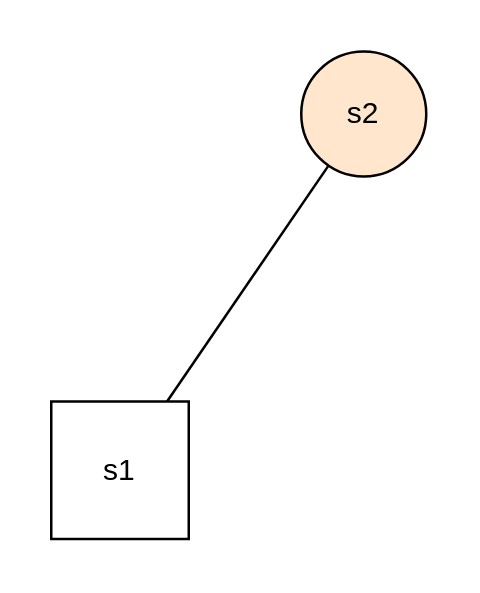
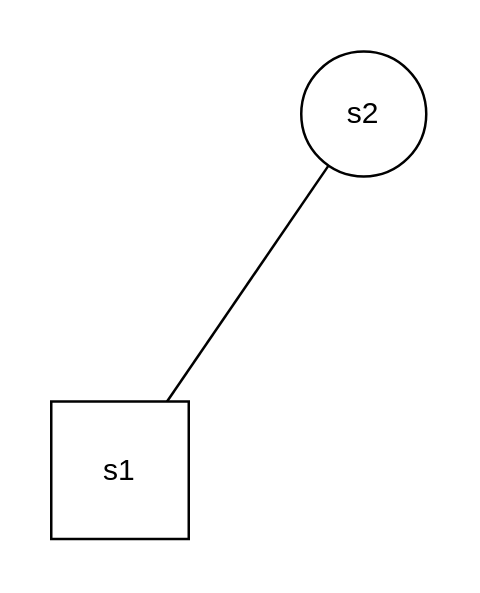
node "s2": fillcolor #ffe6cc -> #ffffff
